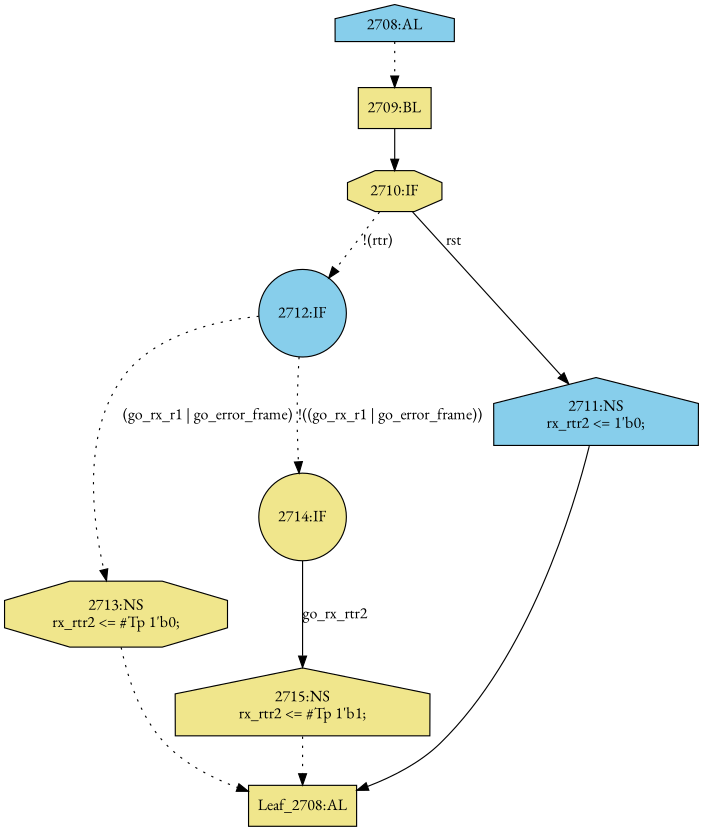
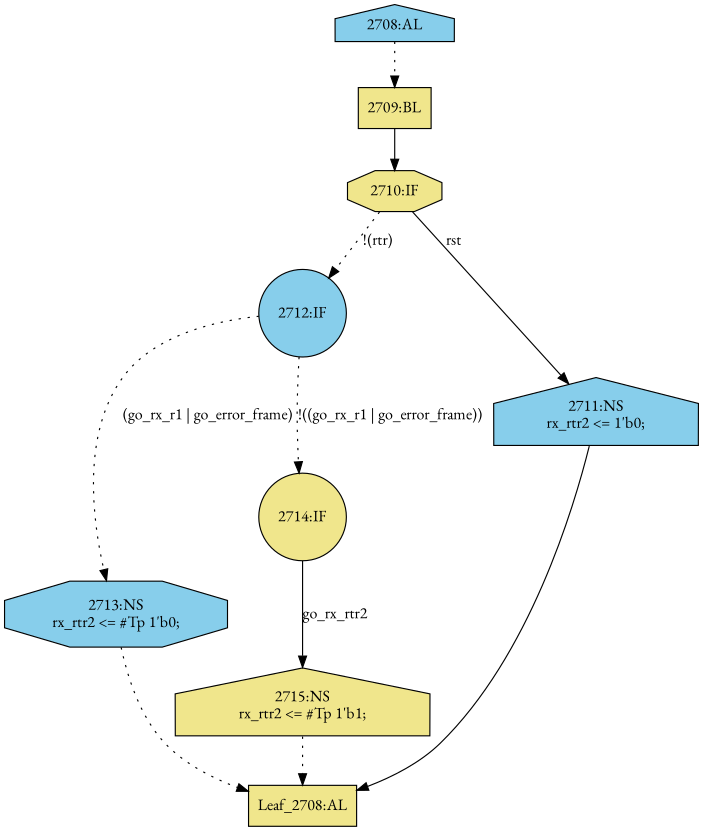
node "2713:NS rx_rtr2 <= #Tp 1'b0;": fillcolor khaki -> skyblue
